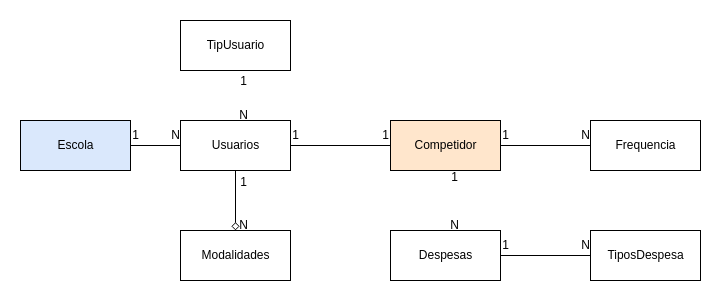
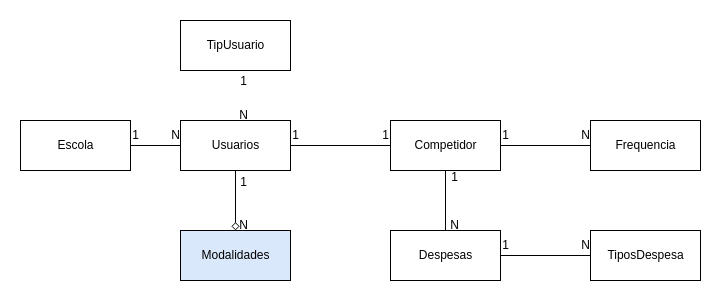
node "Escola": fillcolor #dae8fc -> #ffffff
node "Competidor": fillcolor #ffe6cc -> #ffffff
edge "Competidor" -- "Despesas": added
node "Modalidades": fillcolor #ffffff -> #dae8fc
